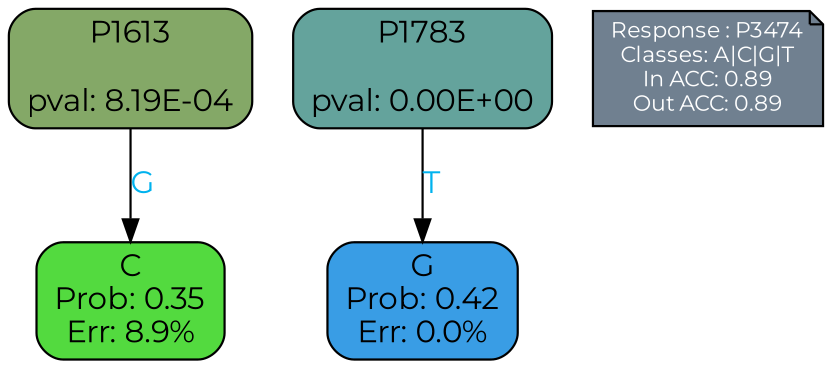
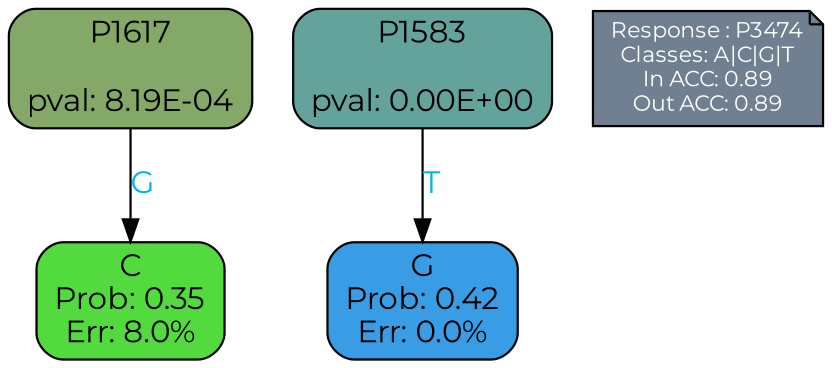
node "P1613 pval: 8.19E-04": label "P1613 pval: 8.19E-04" -> "P1617 pval: 8.19E-04"
node "P1783 pval: 0.00E+00": label "P1783 pval: 0.00E+00" -> "P1583 pval: 0.00E+00"
node "C Prob: 0.35 Err: 8.9%": label "C Prob: 0.35 Err: 8.9%" -> "C Prob: 0.35 Err: 8.0%"
